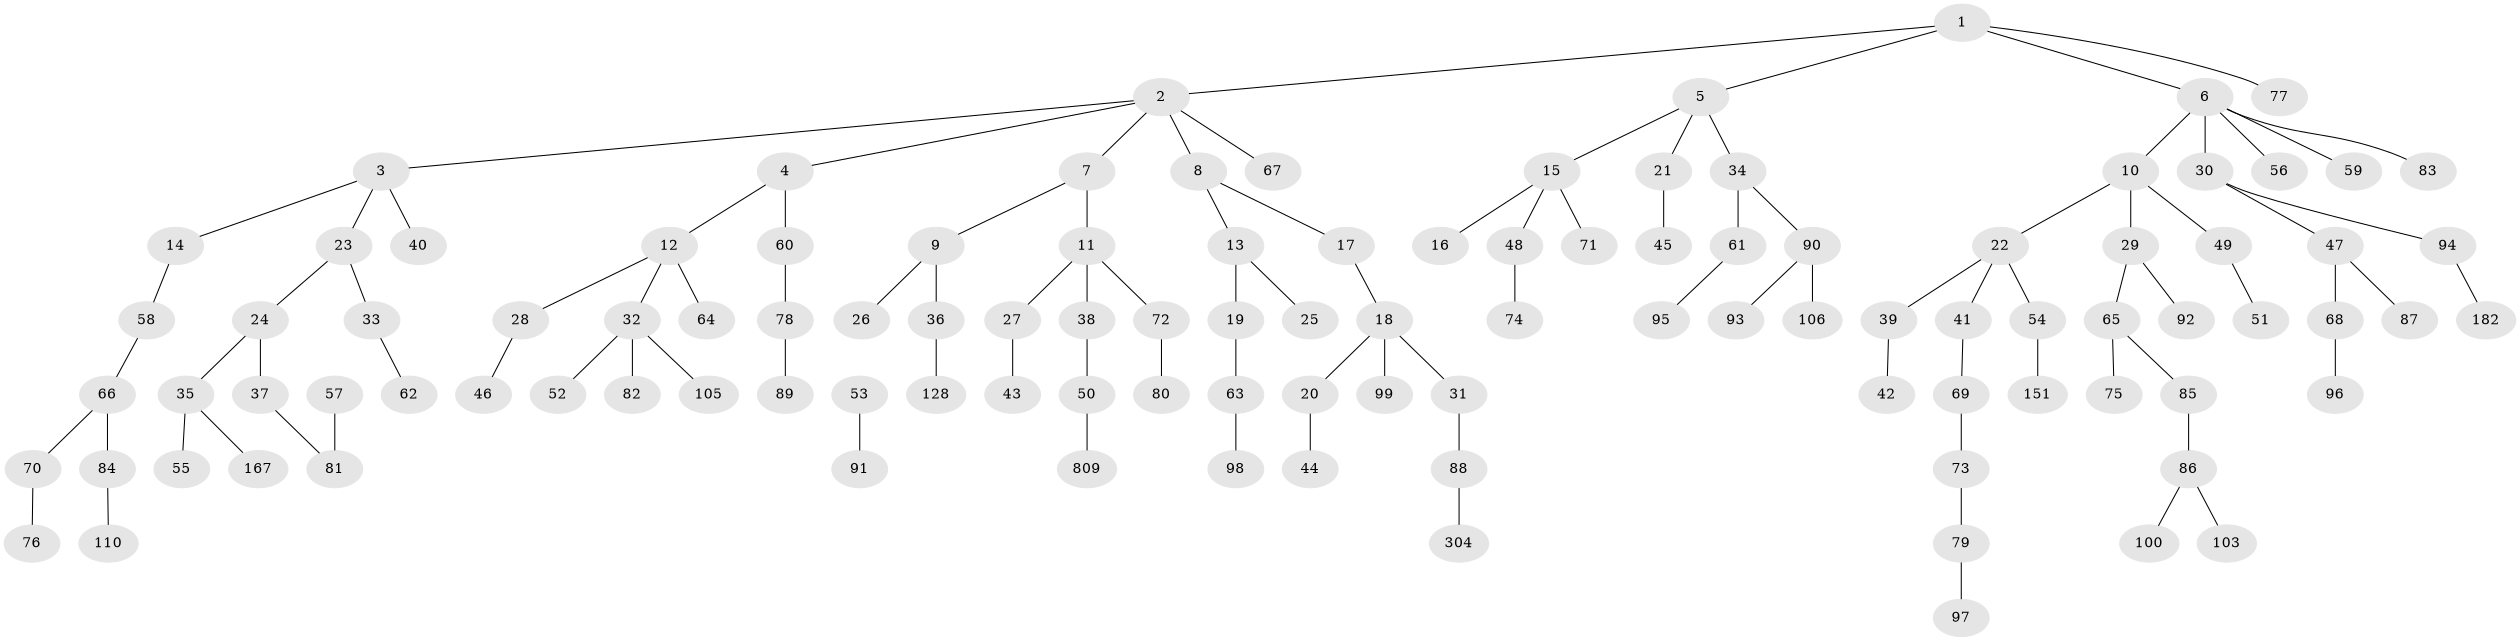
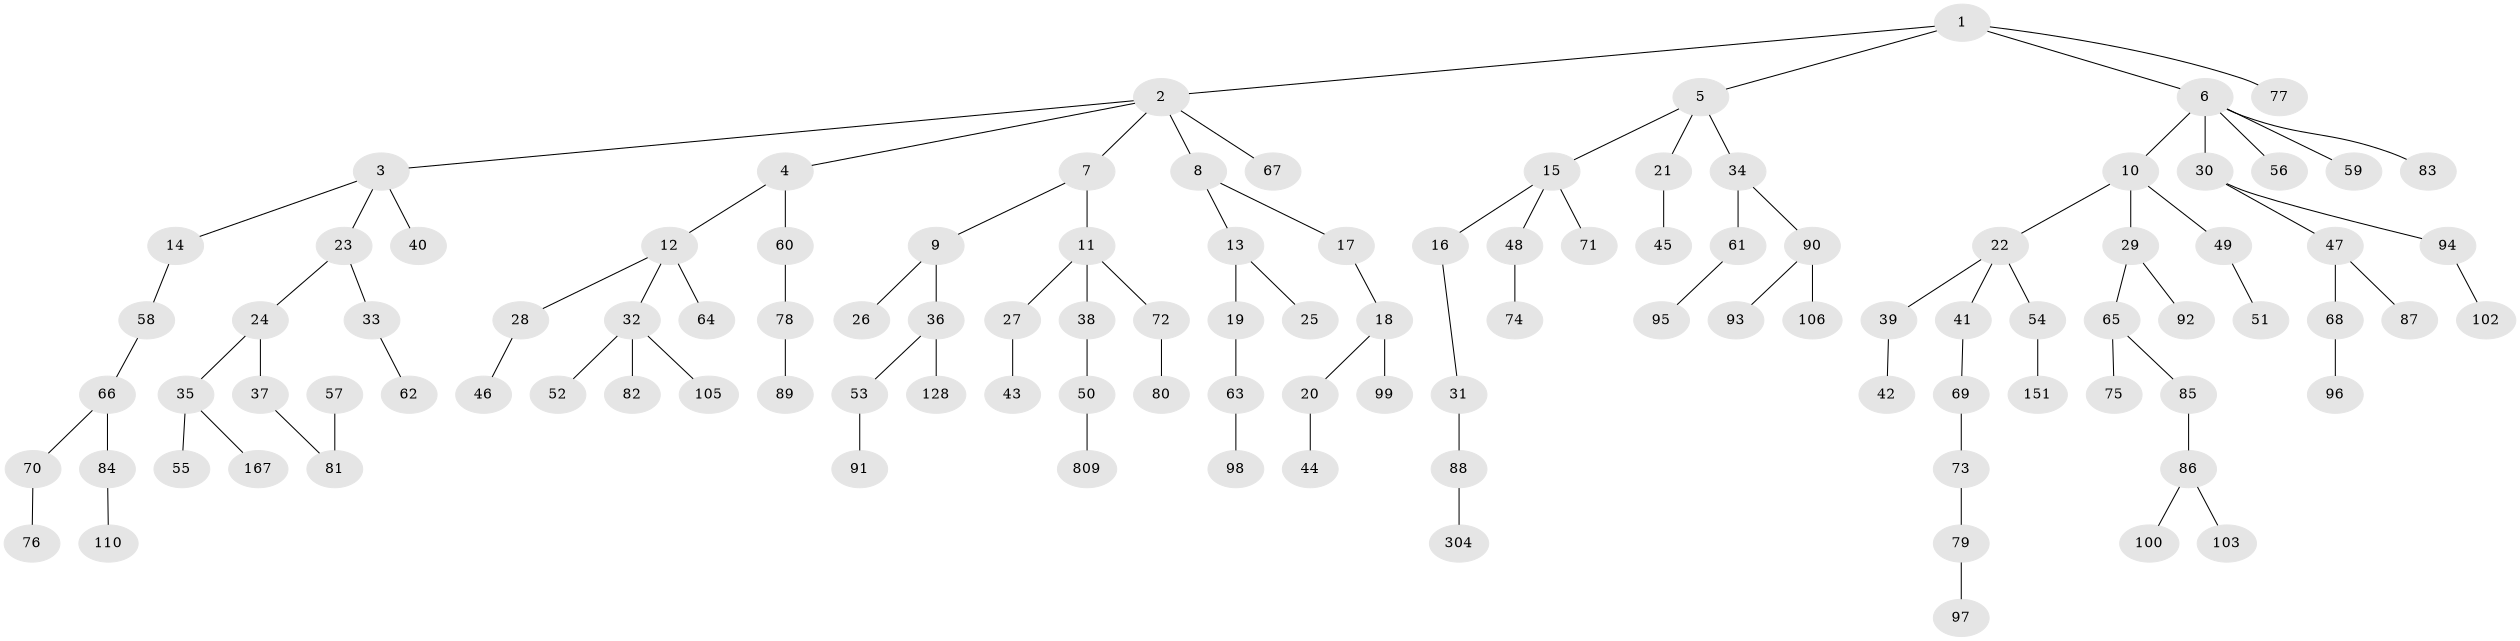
node "182": label "182" -> "102"
edge "18" -- "31": now "16" -- "31"
edge "36" -- "53": added
